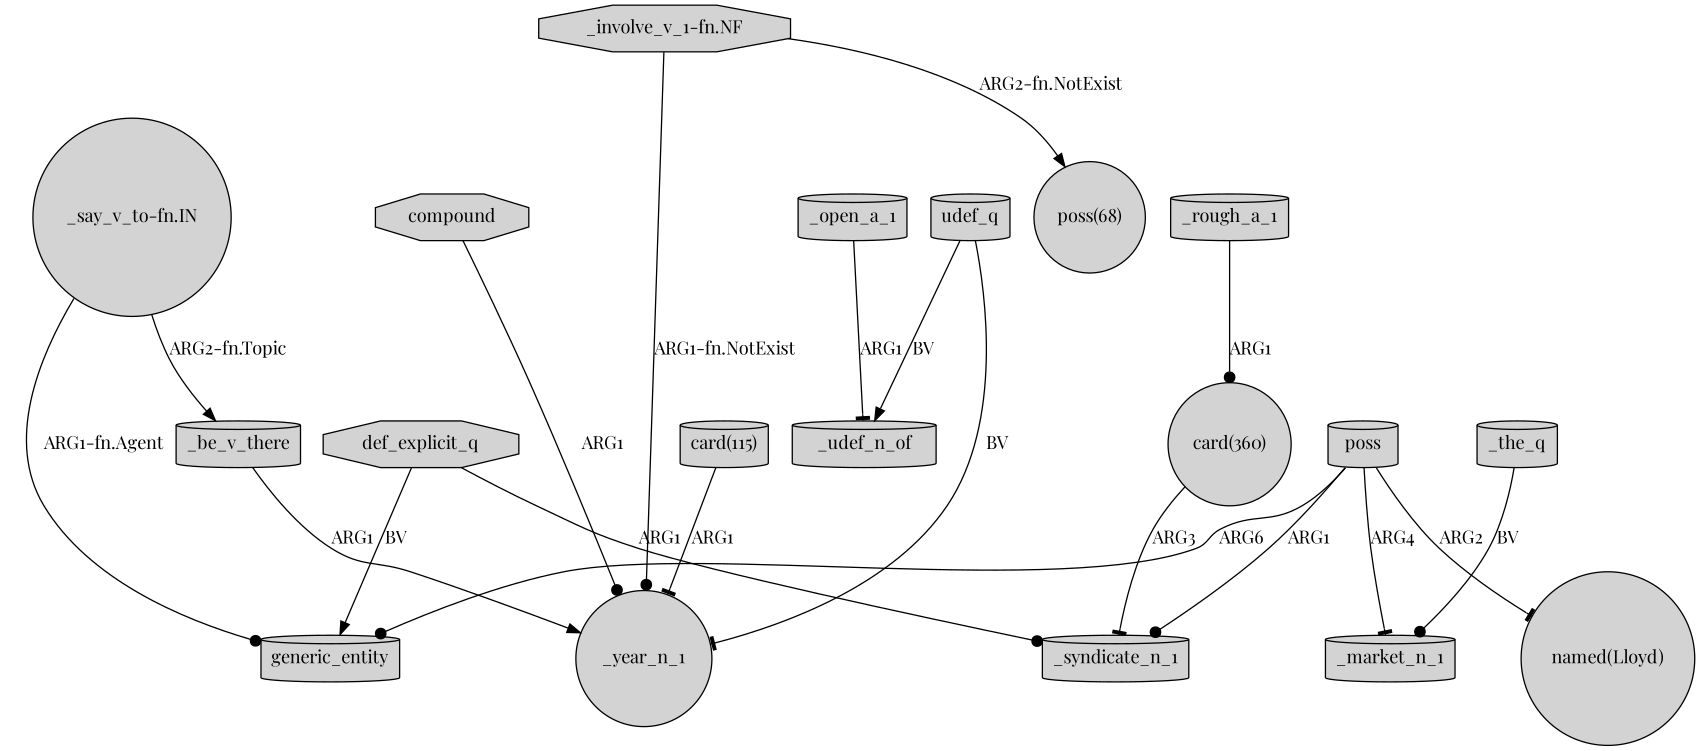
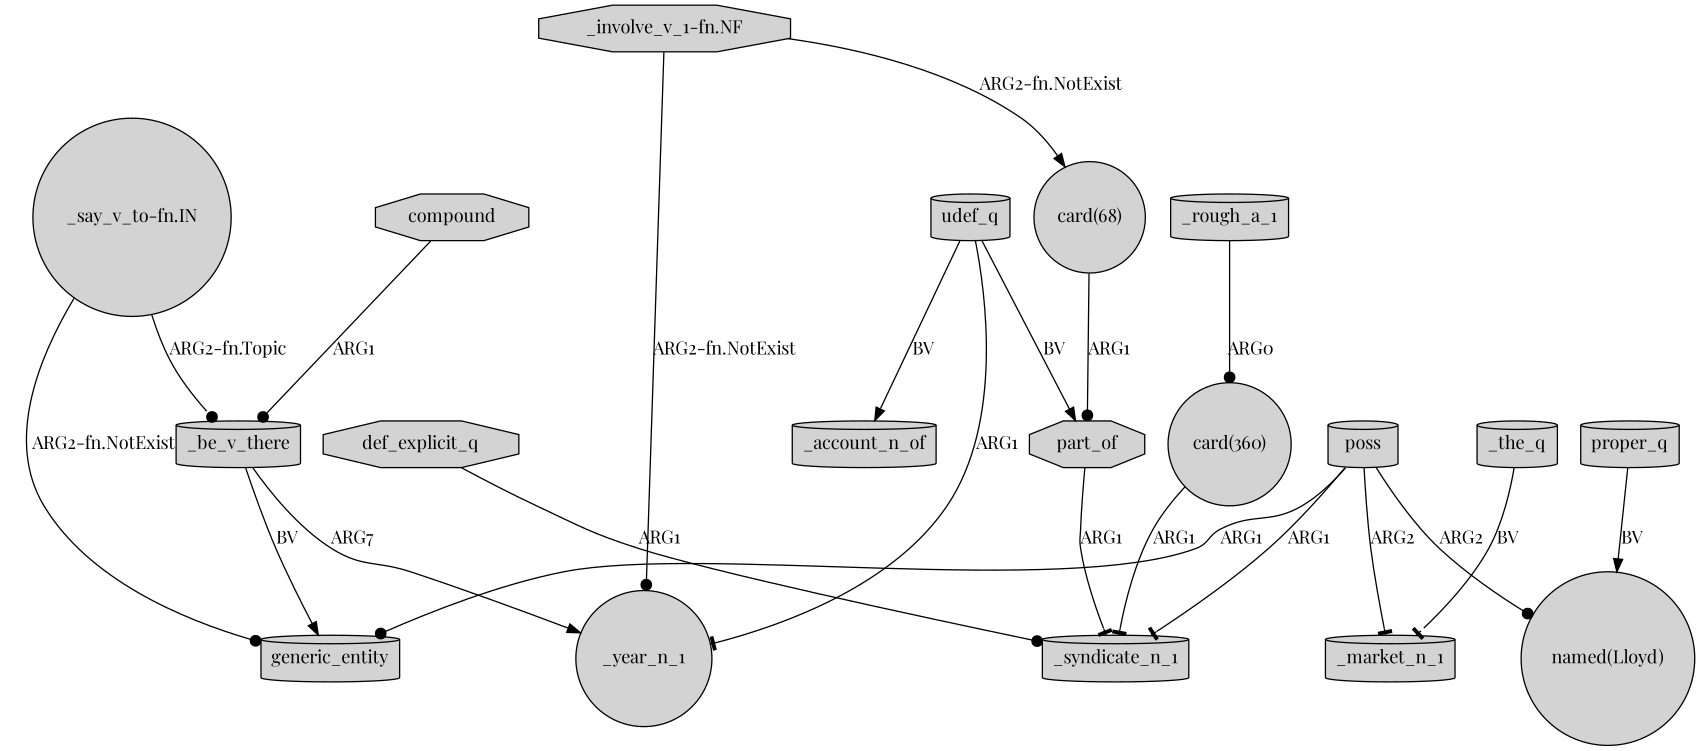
node "_open_a_1": removed
node "poss(68)": label "poss(68)" -> "card(68)"
edge "_involve_v_1-fn.NF" -> "_year_n_1": label "ARG1-fn.NotExist" -> "ARG2-fn.NotExist"
edge "_rough_a_1" -> "card(360)": label "ARG1" -> "ARG0"
edge "_say_v_to-fn.IN" -> "_be_v_there": arrowhead normal -> dot
edge "compound" -> "_year_n_1": now "compound" -> "_be_v_there"
edge "_say_v_to-fn.IN" -> "generic_entity": label "ARG1-fn.Agent" -> "ARG2-fn.NotExist"
node "card(115)": removed
node "_udef_n_of": label "_udef_n_of" -> "_account_n_of"
edge "udef_q" -> "_year_n_1": label "BV" -> "ARG1"
node "part_of": added
node "proper_q": added
edge "_be_v_there" -> "_year_n_1": label "ARG1" -> "ARG7"
edge "card(360)" -> "_syndicate_n_1": label "ARG3" -> "ARG1"
edge "poss" -> "generic_entity": label "ARG6" -> "ARG1"
edge "poss" -> "_market_n_1": label "ARG4" -> "ARG2"
edge "def_explicit_q" -> "generic_entity": now "_be_v_there" -> "generic_entity"
edge "poss" -> "named(Lloyd)": arrowhead tee -> dot
edge "_the_q" -> "_market_n_1": arrowhead dot -> tee
edge "poss" -> "_syndicate_n_1": arrowhead dot -> tee
